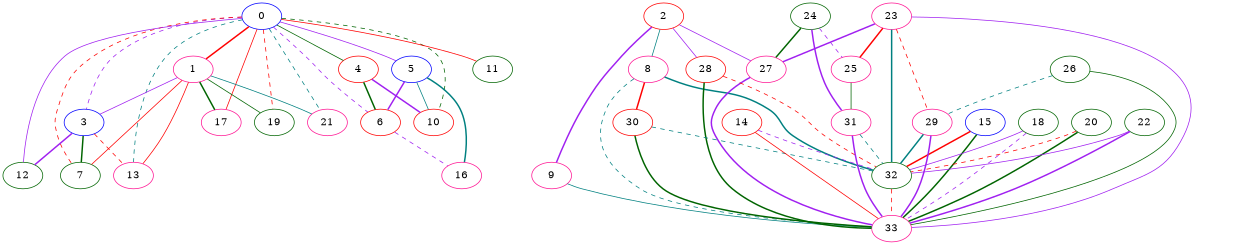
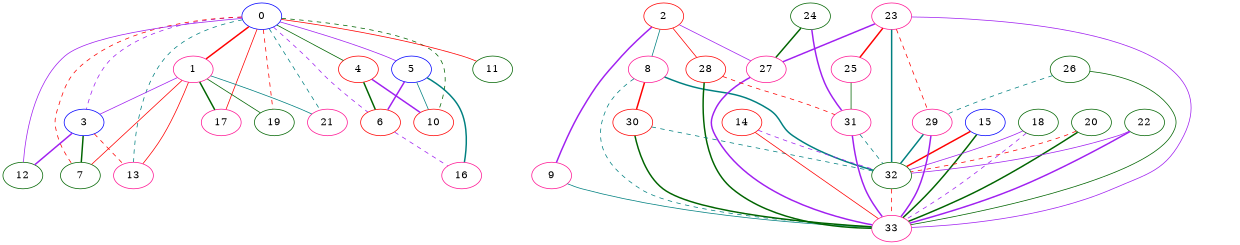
edge "2" -- "28": color purple -> red
edge "24" -- "25": removed
edge "28" -- "32": now "28" -- "31"
